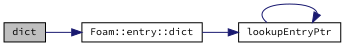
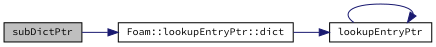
node "dict": label "dict" -> "subDictPtr"
node "Foam::entry::dict": label "Foam::entry::dict" -> "Foam::lookupEntryPtr::dict"
